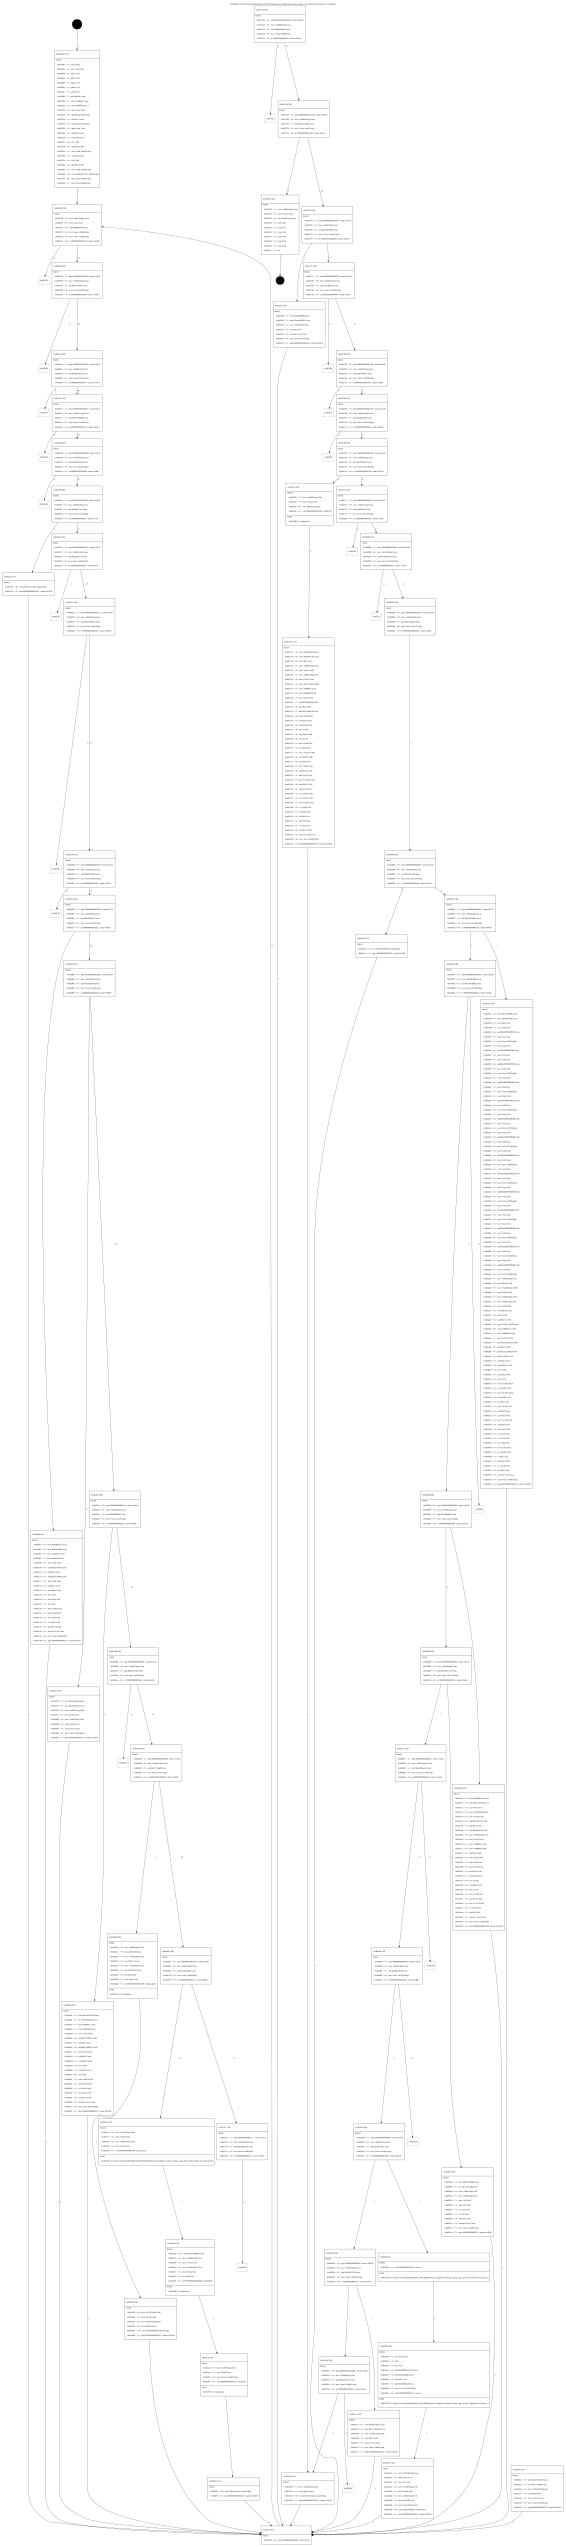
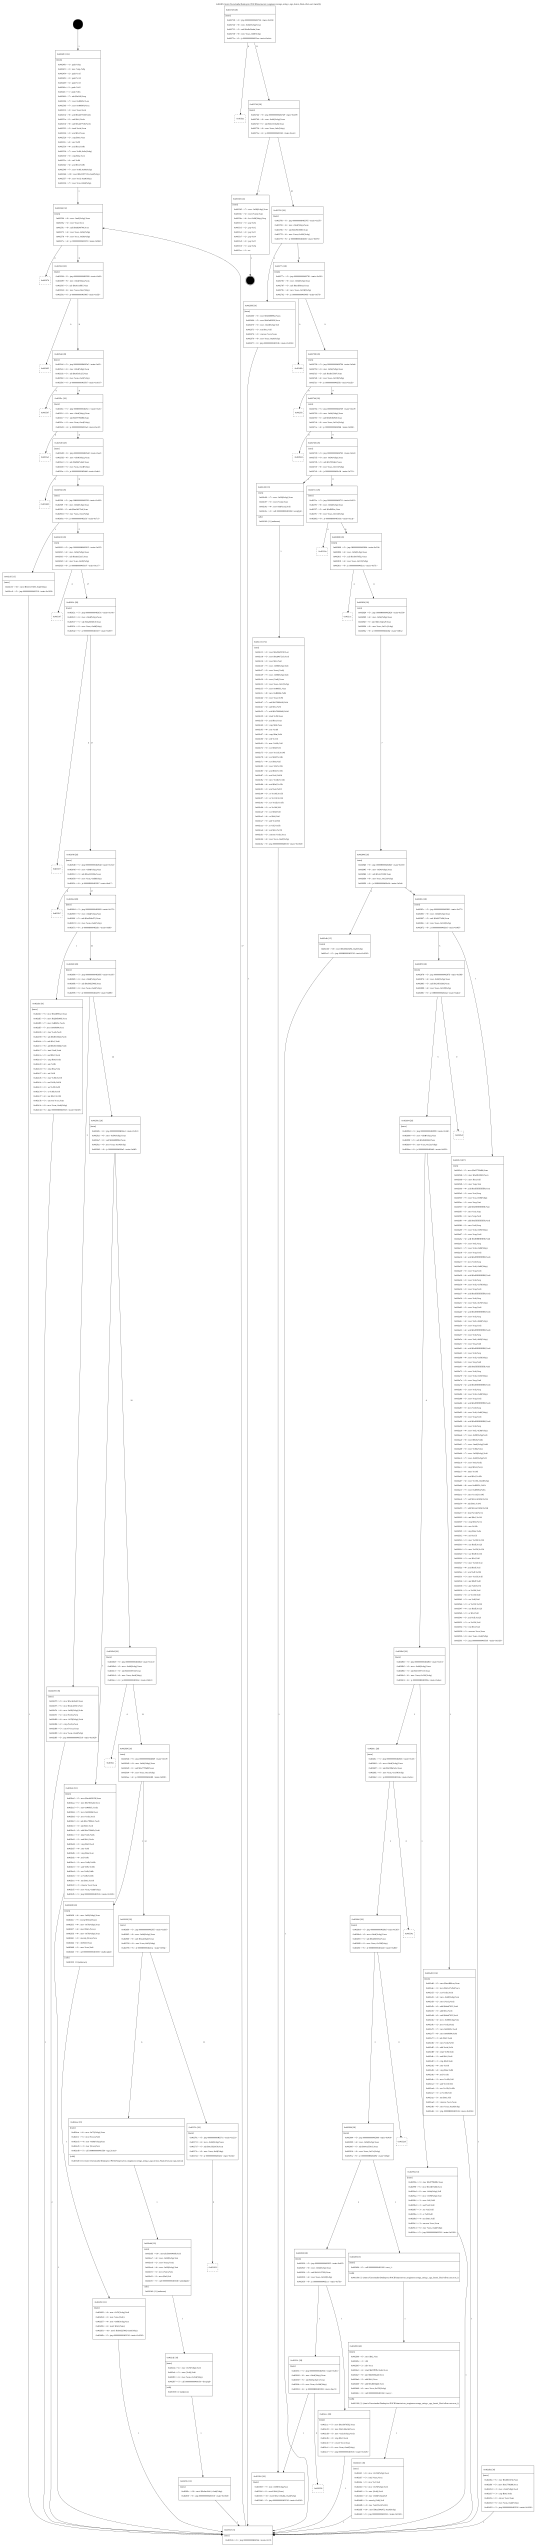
edge "0x4033b9 [28]" -> "0x403516 [5]": removed, label "1"
